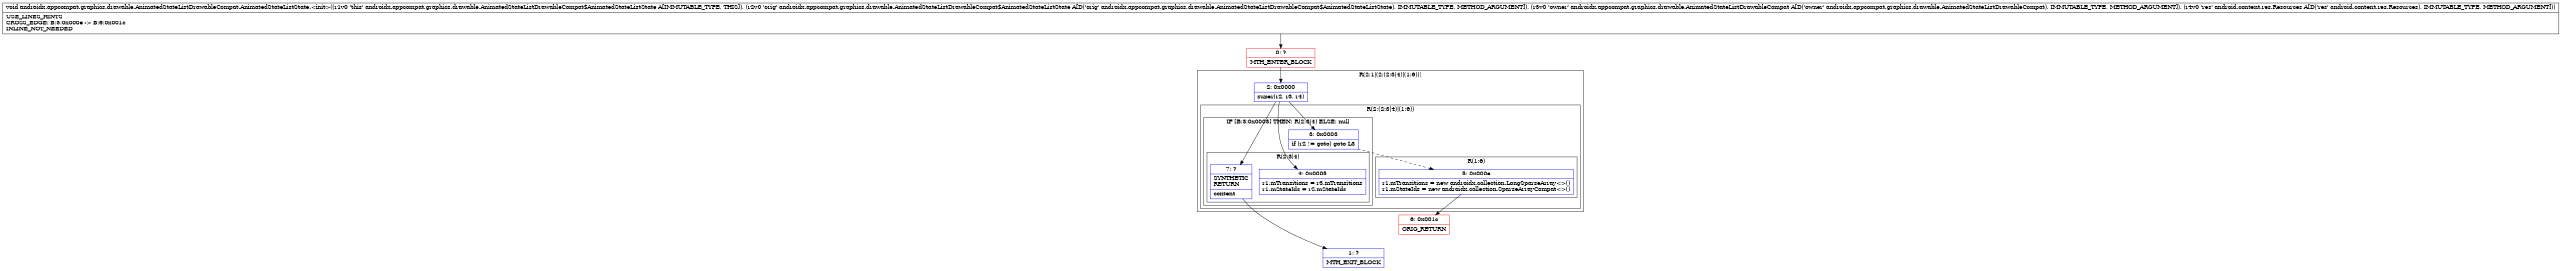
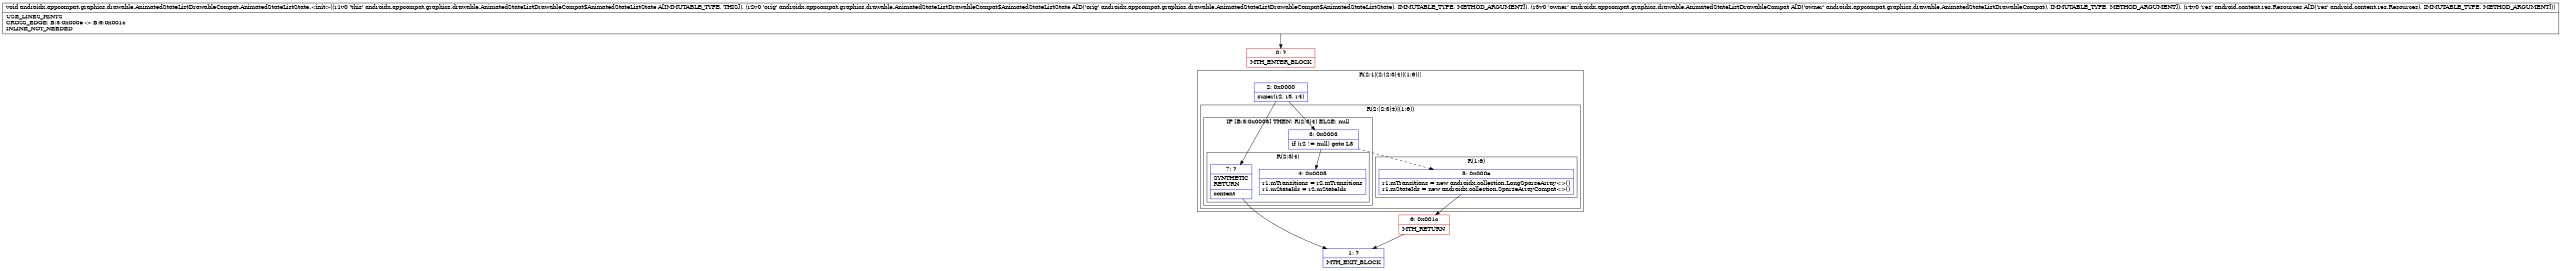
edge "0: ?" -> "2: 0x0000": removed
edge "2: 0x0000" -> "4: 0x0005": now "3: 0x0003" -> "4: 0x0005"
node "3: 0x0003": text "if (r2 != goto) goto L3" -> "if (r2 != null) goto L3"
node "4: 0x0005": text "r1.mTransitions = r3.mTransitions" -> "r1.mTransitions = r2.mTransitions"
node "6: 0x001c": text "ORIG_RETURN" -> "MTH_RETURN"
edge "6: 0x001c" -> "1: ?": added
